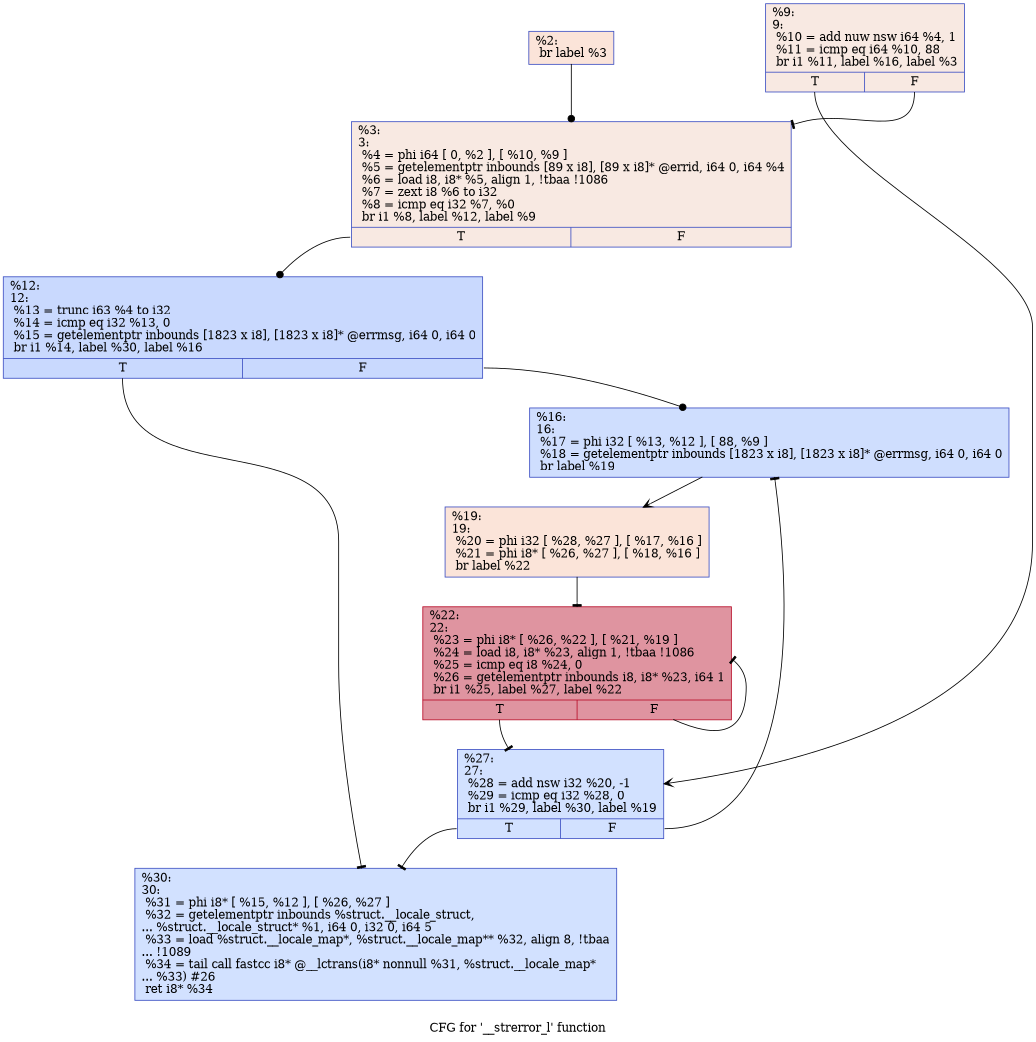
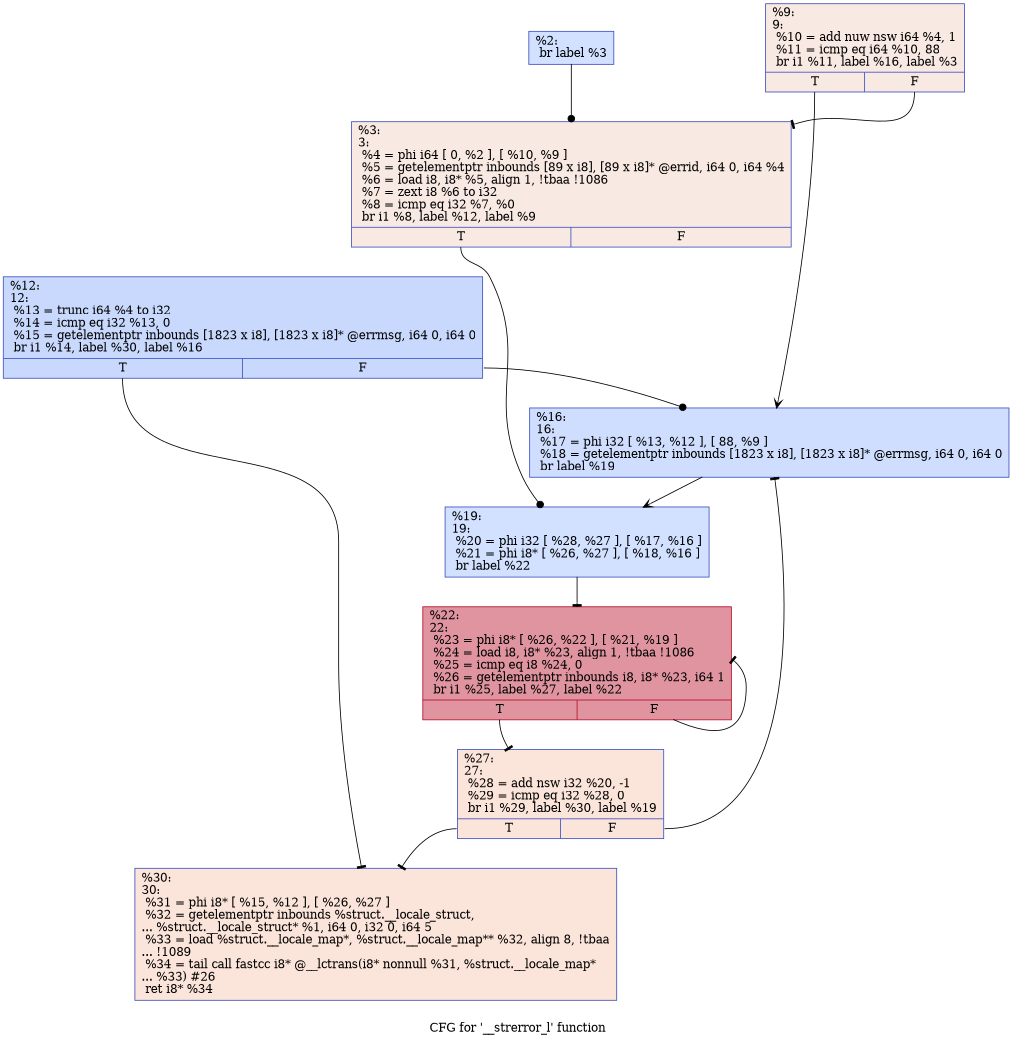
node "%2:": fillcolor #f5c1a970 -> #9abbff70
edge "%3:" -> "%12:": now "%3:" -> "%19:"
node "%12:": text "%13 = trunc i63 %4 to i32" -> "%13 = trunc i64 %4 to i32"
edge "%9:" -> "%27:": now "%9:" -> "%16:"
node "%19:": fillcolor #f5c1a970 -> #9abbff70
node "%27:": fillcolor #9abbff70 -> #f5c1a970
node "%30:": fillcolor #9abbff70 -> #f5c1a970
